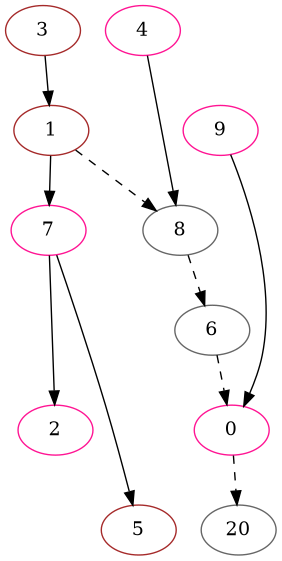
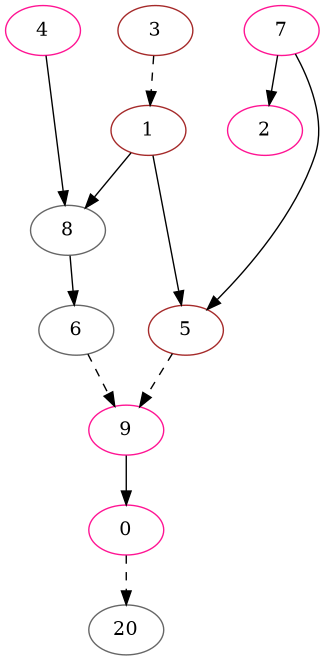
edge "3" -> "1": style solid -> dashed
edge "1" -> "7": now "1" -> "5"
edge "1" -> "8": style dashed -> solid
edge "8" -> "6": style dashed -> solid
edge "6" -> "0": now "6" -> "9"
edge "5" -> "9": added
